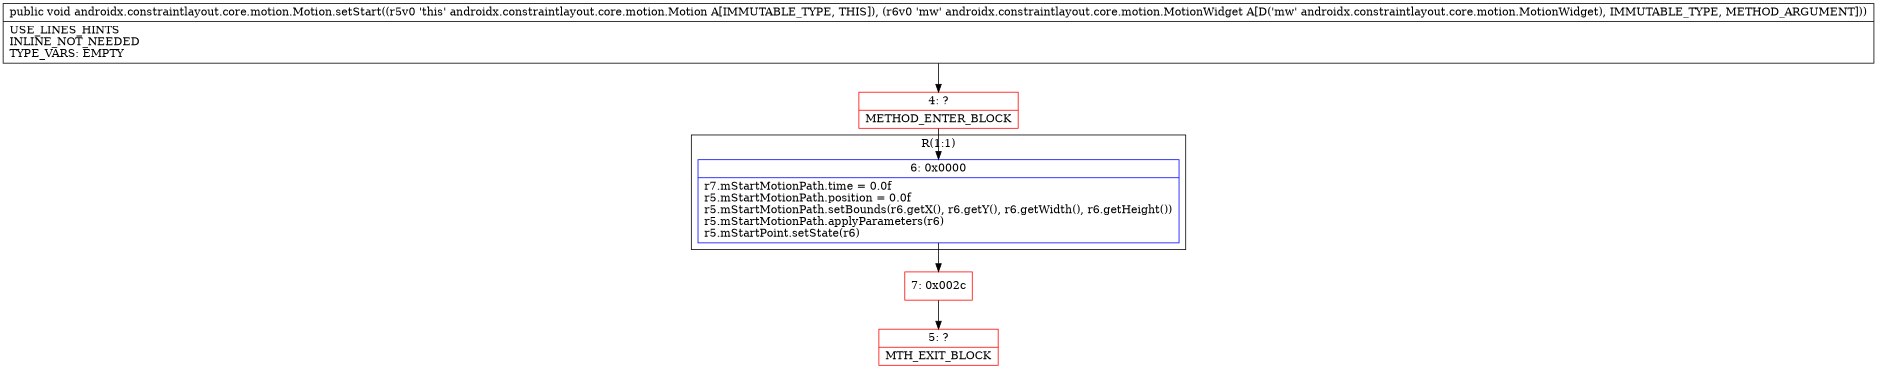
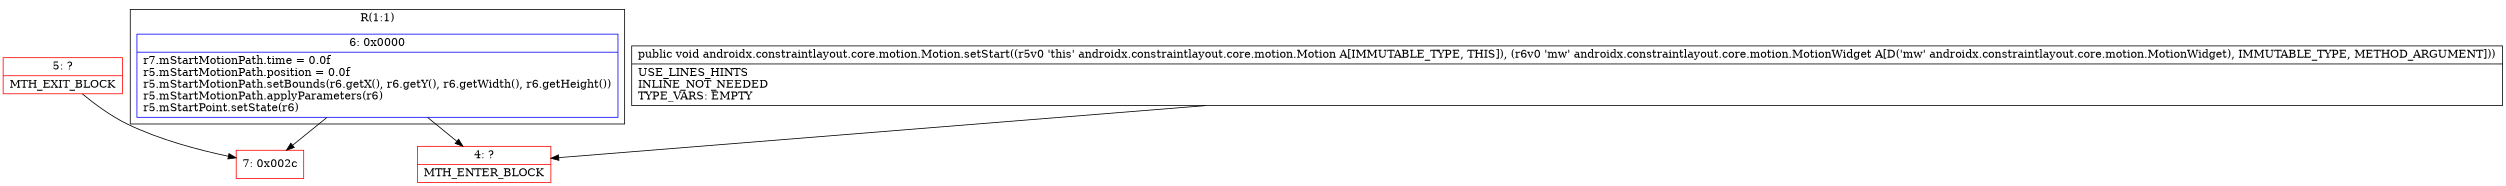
node "4: ?": text "METHOD_ENTER_BLOCK" -> "MTH_ENTER_BLOCK"
edge "4: ?" -> "6: 0x0000": reversed
edge "7: 0x002c" -> "5: ?": reversed
